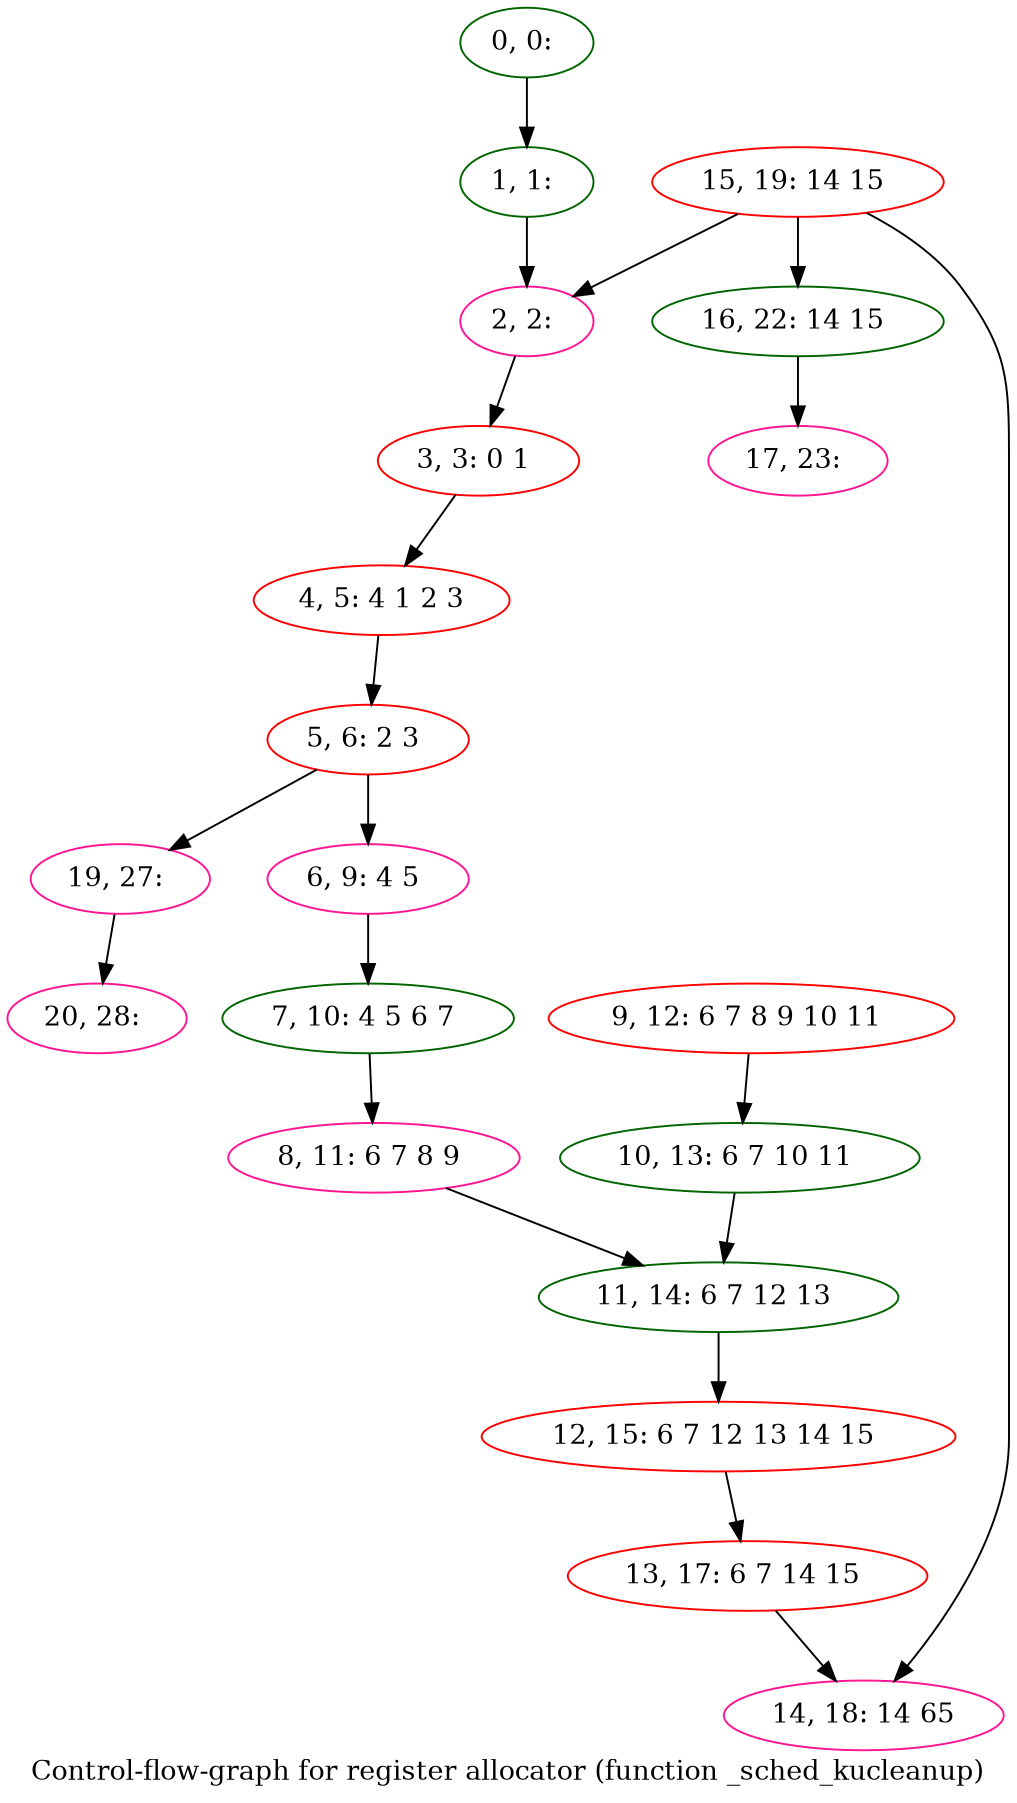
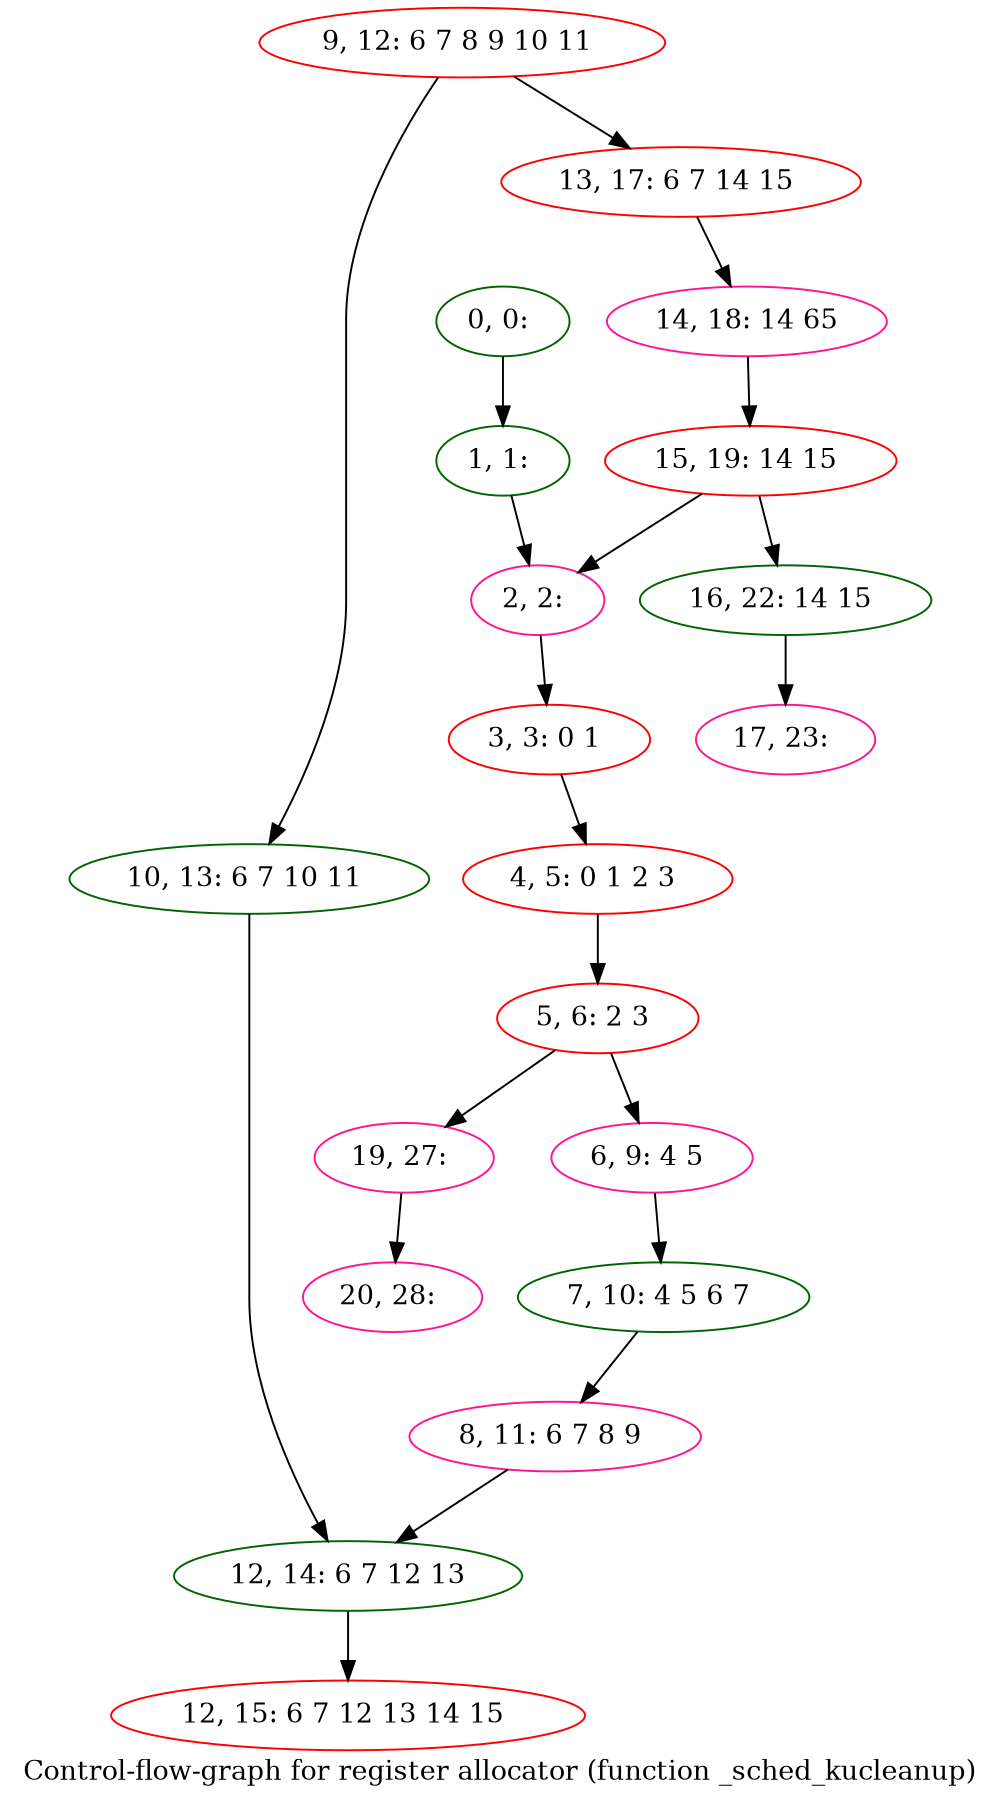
node "4, 5: 4 1 2 3": label "4, 5: 4 1 2 3" -> "4, 5: 0 1 2 3"
edge "15, 19: 14 15" -> "14, 18: 14 65": reversed
node "11, 14: 6 7 12 13": label "11, 14: 6 7 12 13" -> "12, 14: 6 7 12 13"
edge "12, 15: 6 7 12 13 14 15" -> "13, 17: 6 7 14 15": now "9, 12: 6 7 8 9 10 11" -> "13, 17: 6 7 14 15"
